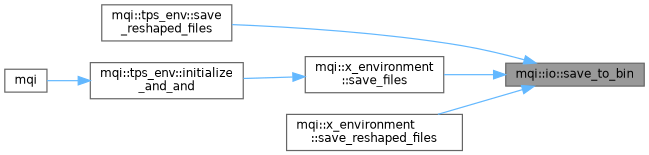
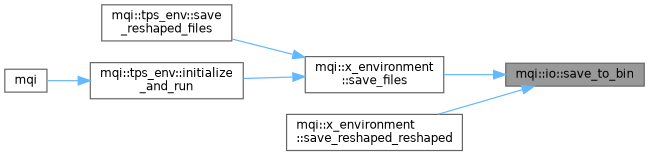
edge "mqi::tps_env::save _reshaped_files" -> "mqi::io::save_to_bin": now "mqi::tps_env::save _reshaped_files" -> "mqi::x_environment ::save_files"
node "mqi::tps_env::initialize _and_and": label "mqi::tps_env::initialize _and_and" -> "mqi::tps_env::initialize _and_run"
node "mqi::x_environment ::save_reshaped_files": label "mqi::x_environment ::save_reshaped_files" -> "mqi::x_environment ::save_reshaped_reshaped"
